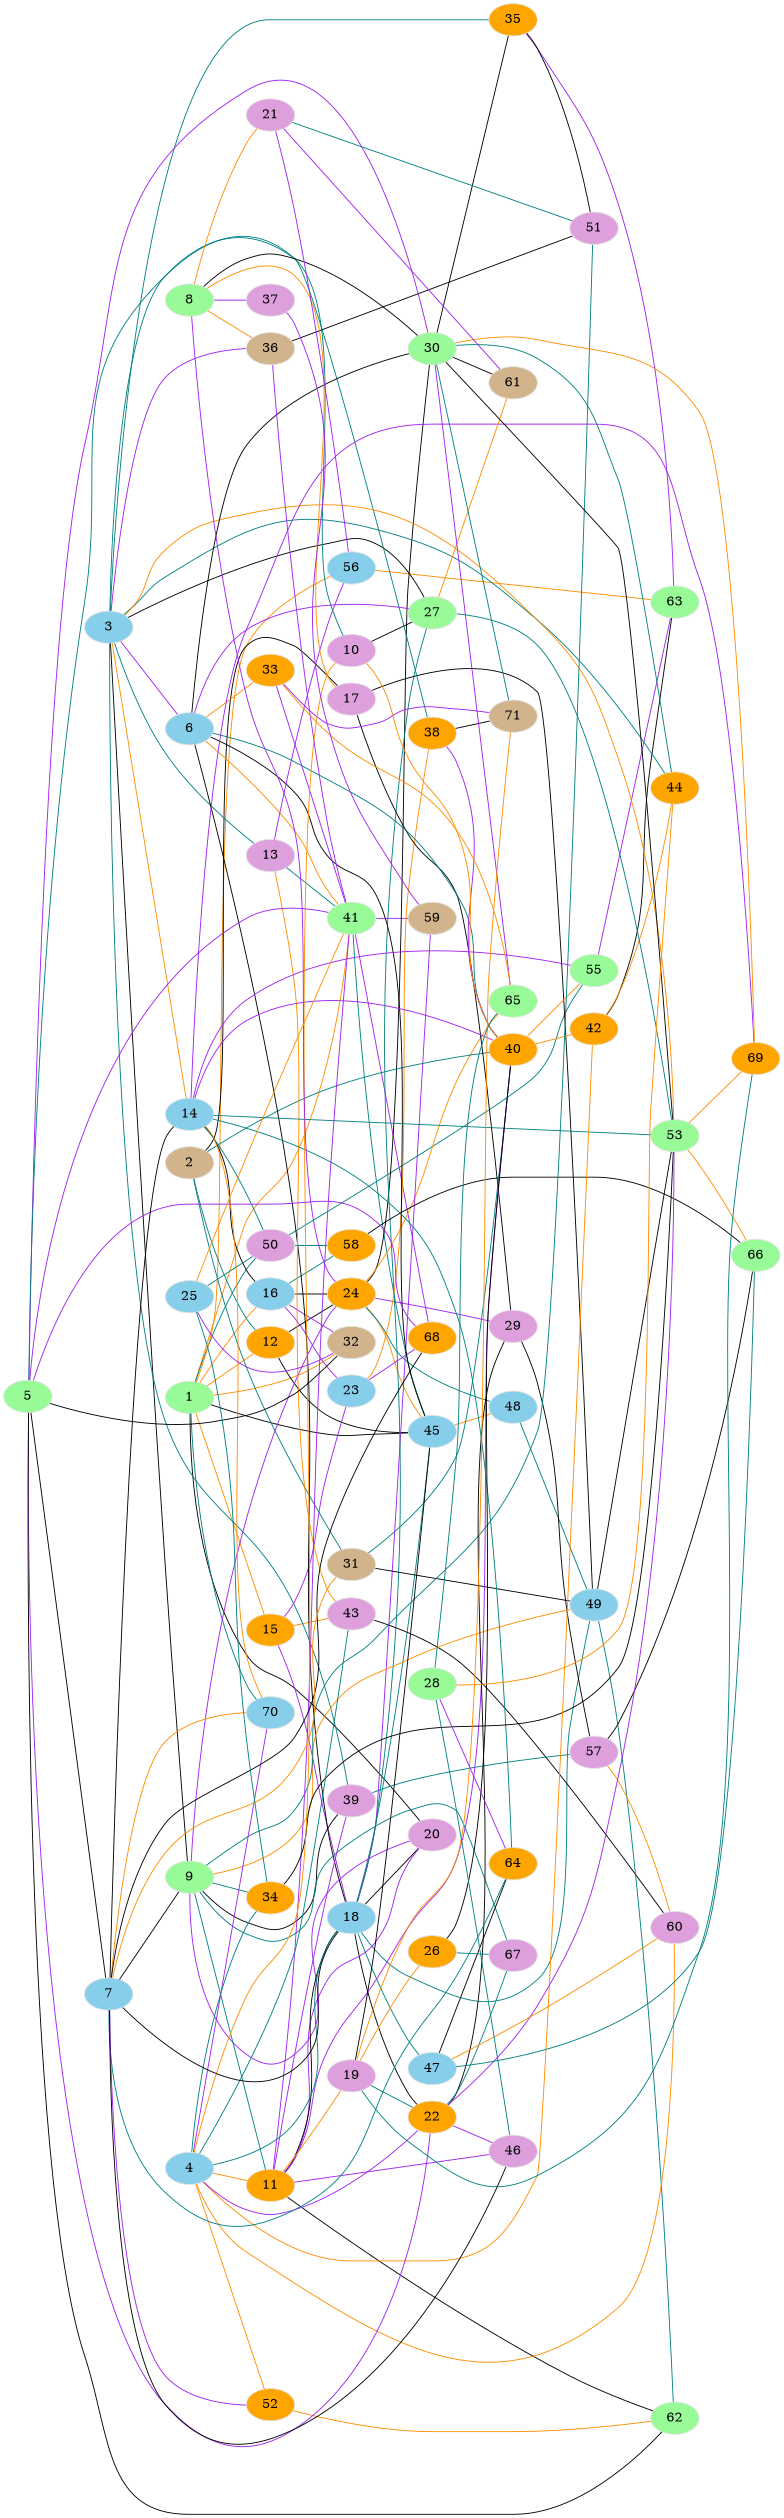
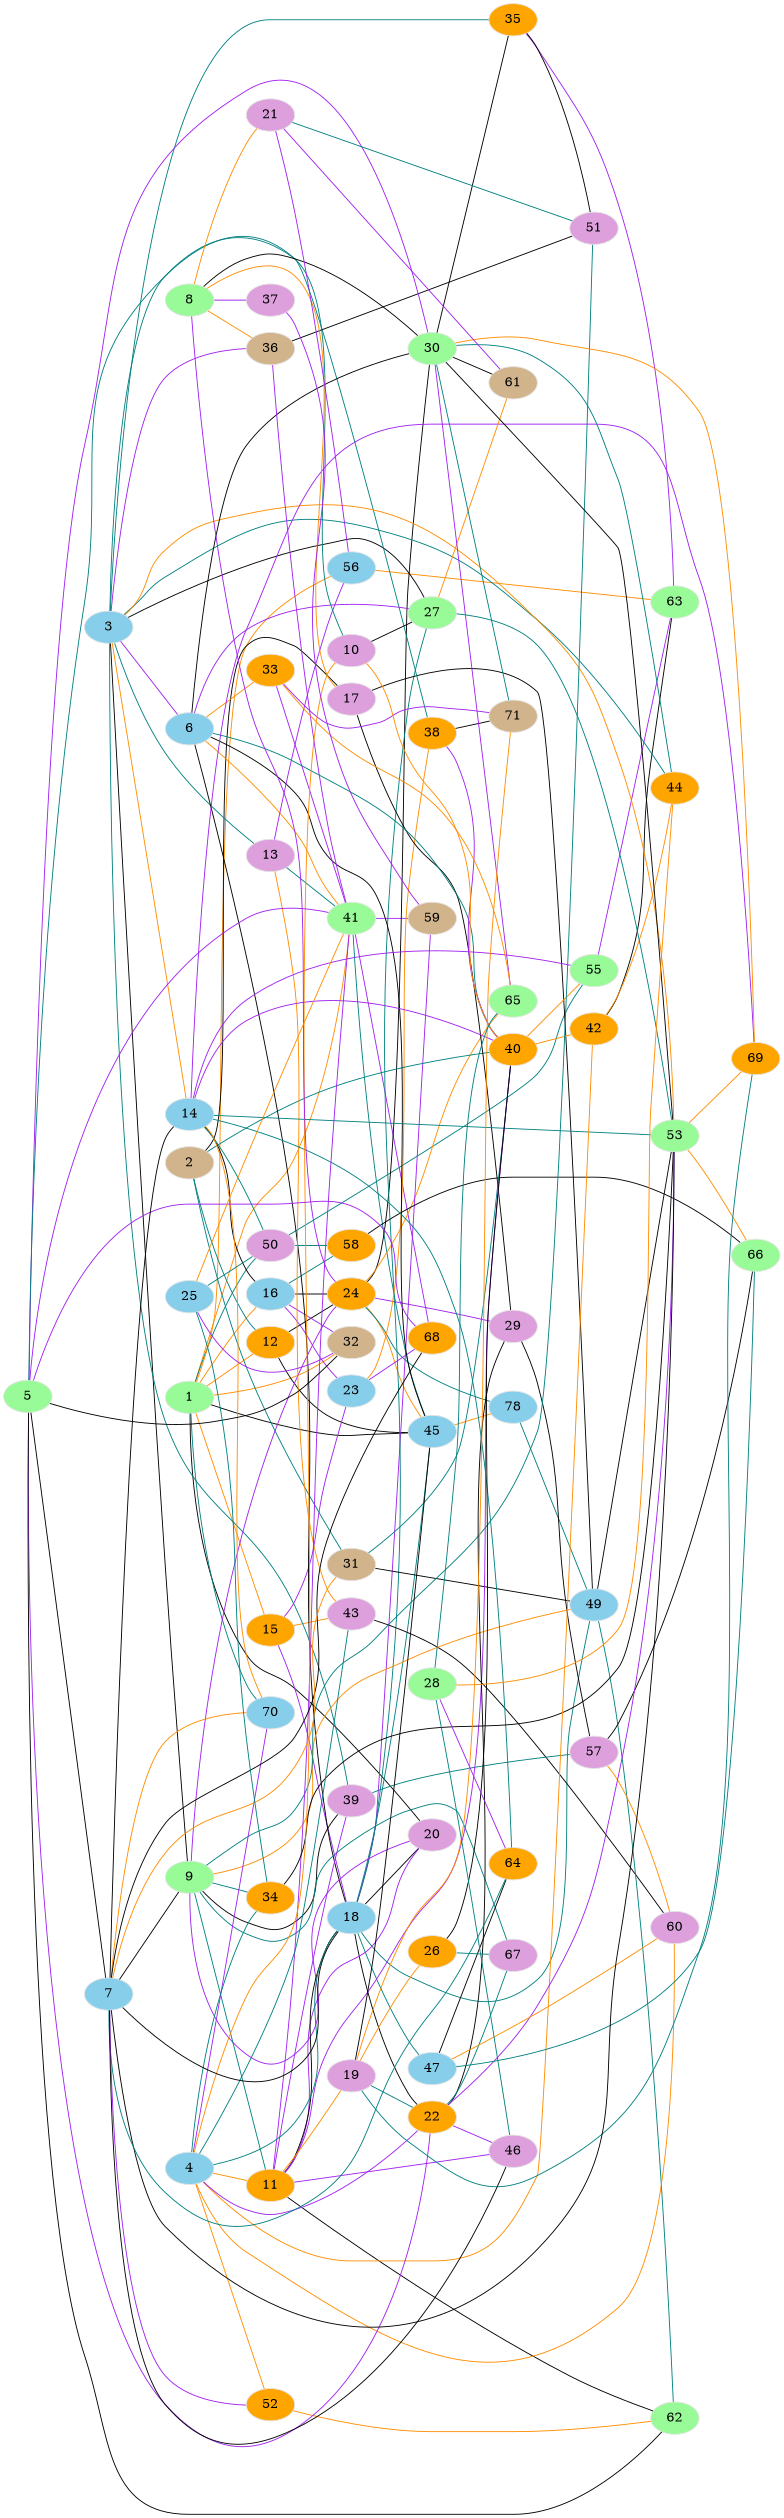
node "48": label "48" -> "78"
edge "53" -- "7": added
